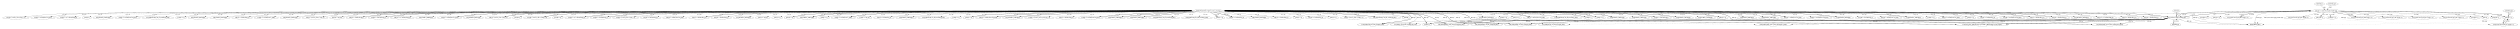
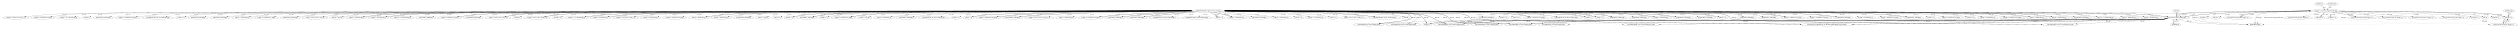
node "(Call,nla(bp, group_buf, sizeof(group_buf)))": label "(Call,nla(bp, group_buf, sizeof(group_buf)))" -> "(Call,addrtostr(bp, group_buf, sizeof(group_buf)))"
